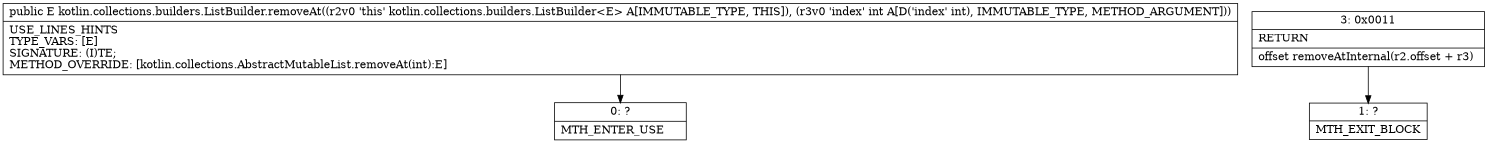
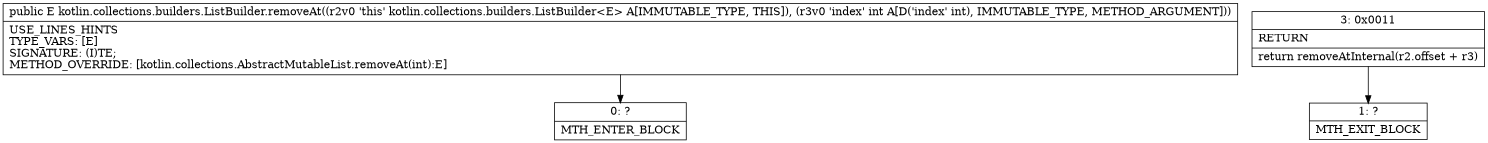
node "3: 0x0011": text "offset removeAtInternal(r2.offset + r3)" -> "return removeAtInternal(r2.offset + r3)"
node "0: ?": text "MTH_ENTER_USE" -> "MTH_ENTER_BLOCK"
